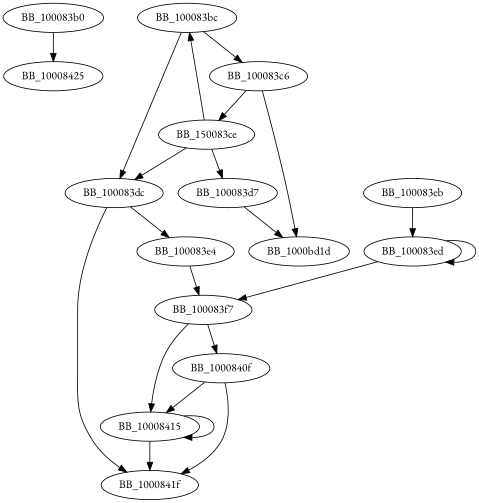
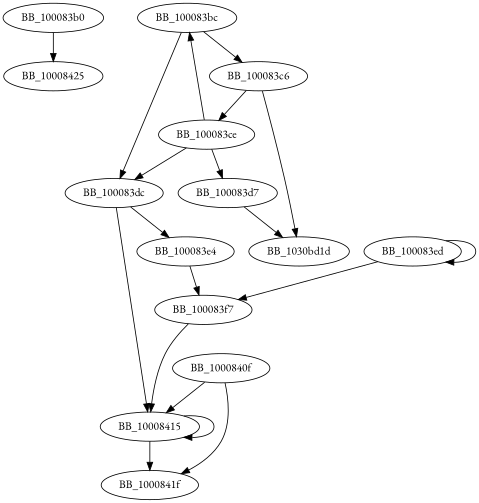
node "BB_150083ce": label "BB_150083ce" -> "BB_100083ce"
node "BB_100083eb": removed
node "BB_1000bd1d": label "BB_1000bd1d" -> "BB_1030bd1d"
edge "BB_100083f7" -> "BB_1000840f": removed
edge "BB_100083dc" -> "BB_1000841f": now "BB_100083dc" -> "BB_10008415"
